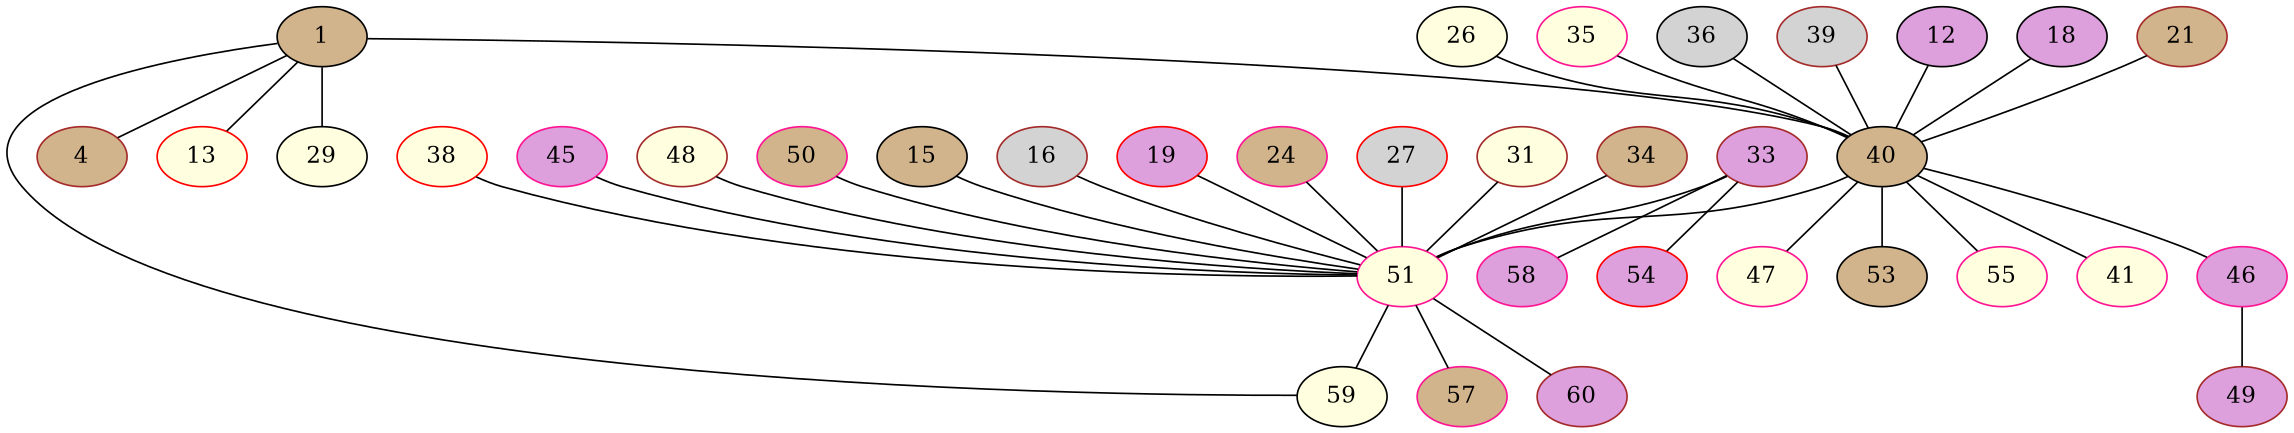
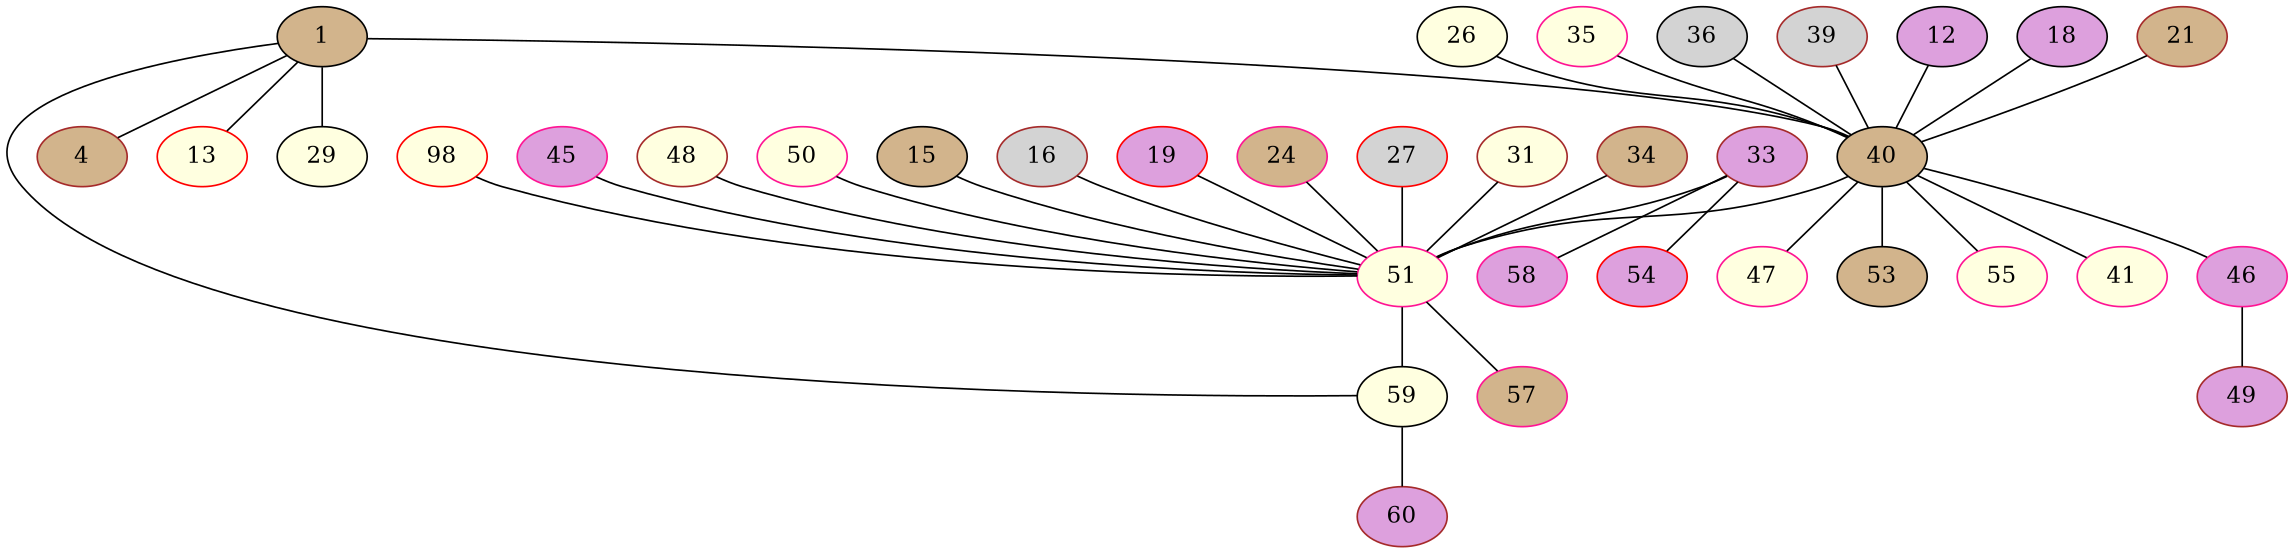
node "38": label "38" -> "98"
node "50": fillcolor tan -> lightyellow
edge "51" -- "60": now "59" -- "60"
